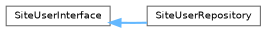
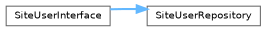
edge "SiteUserRepository" -> "SiteUserInterface": reversed
